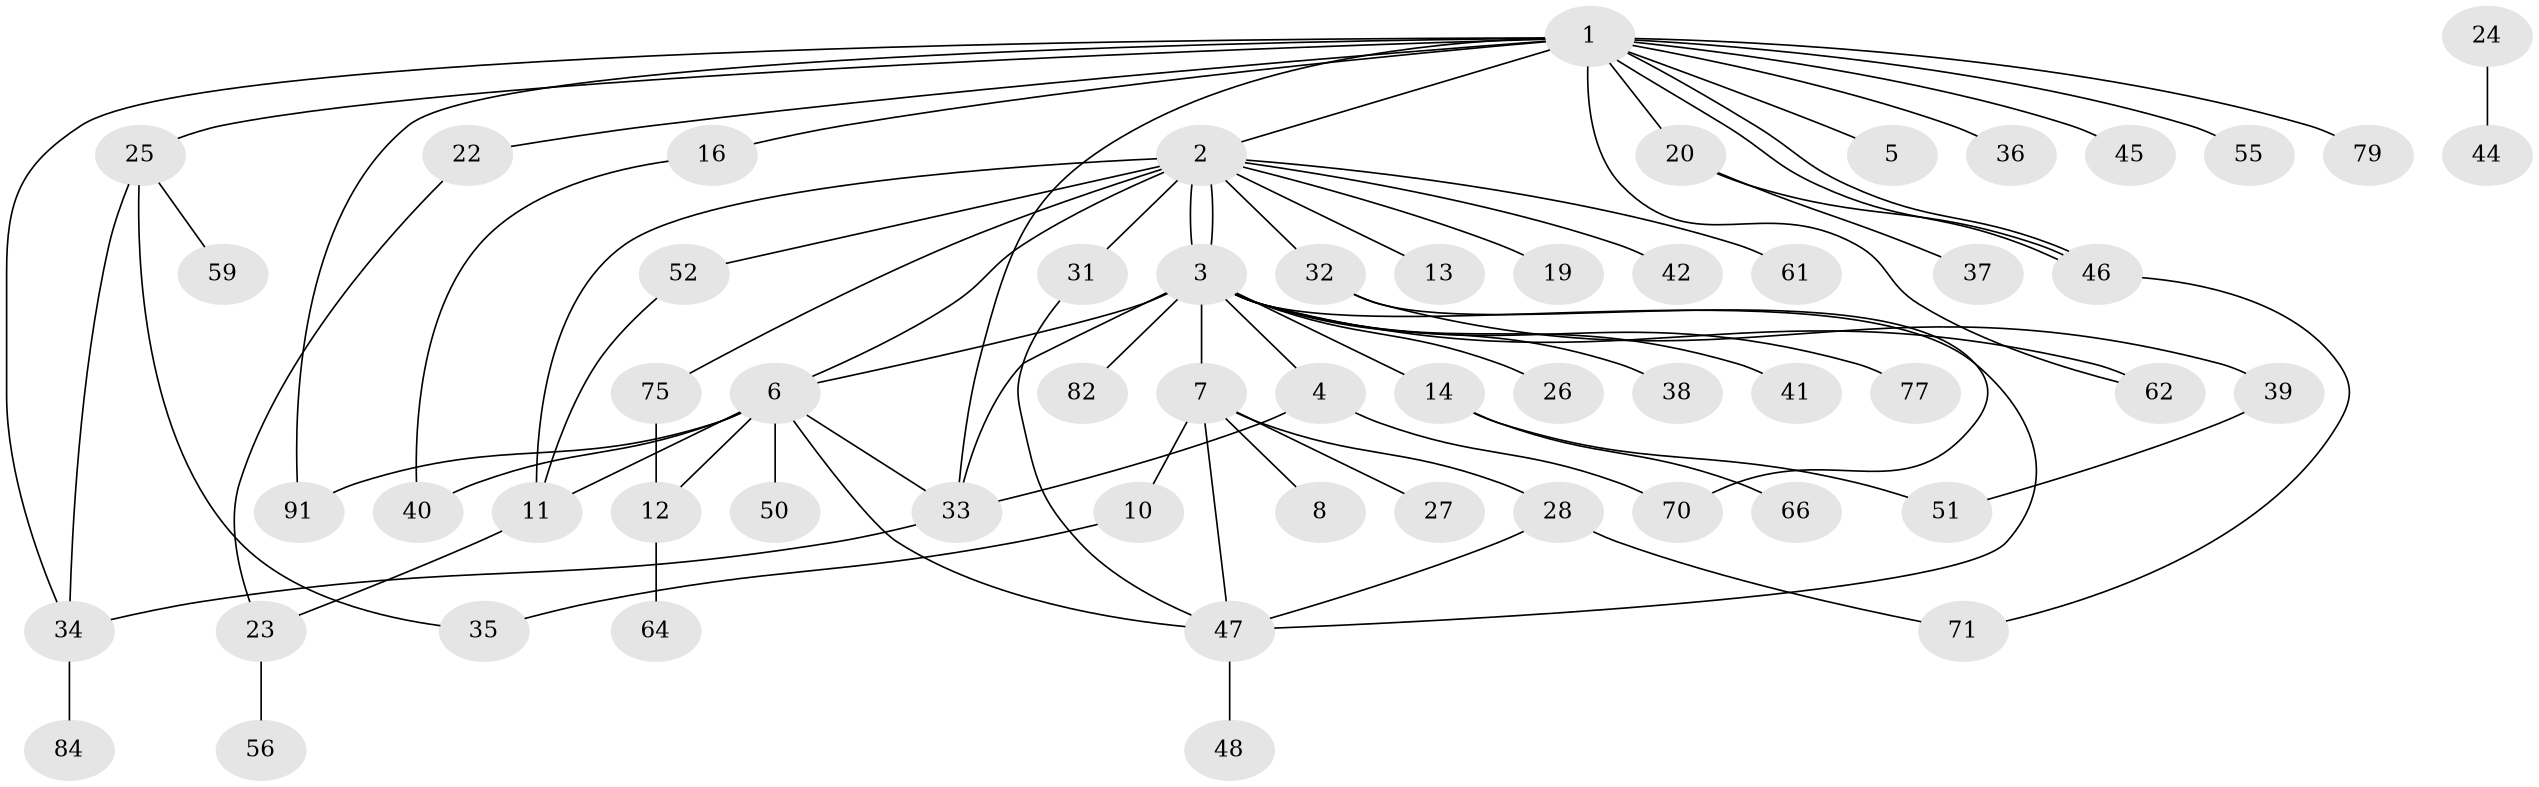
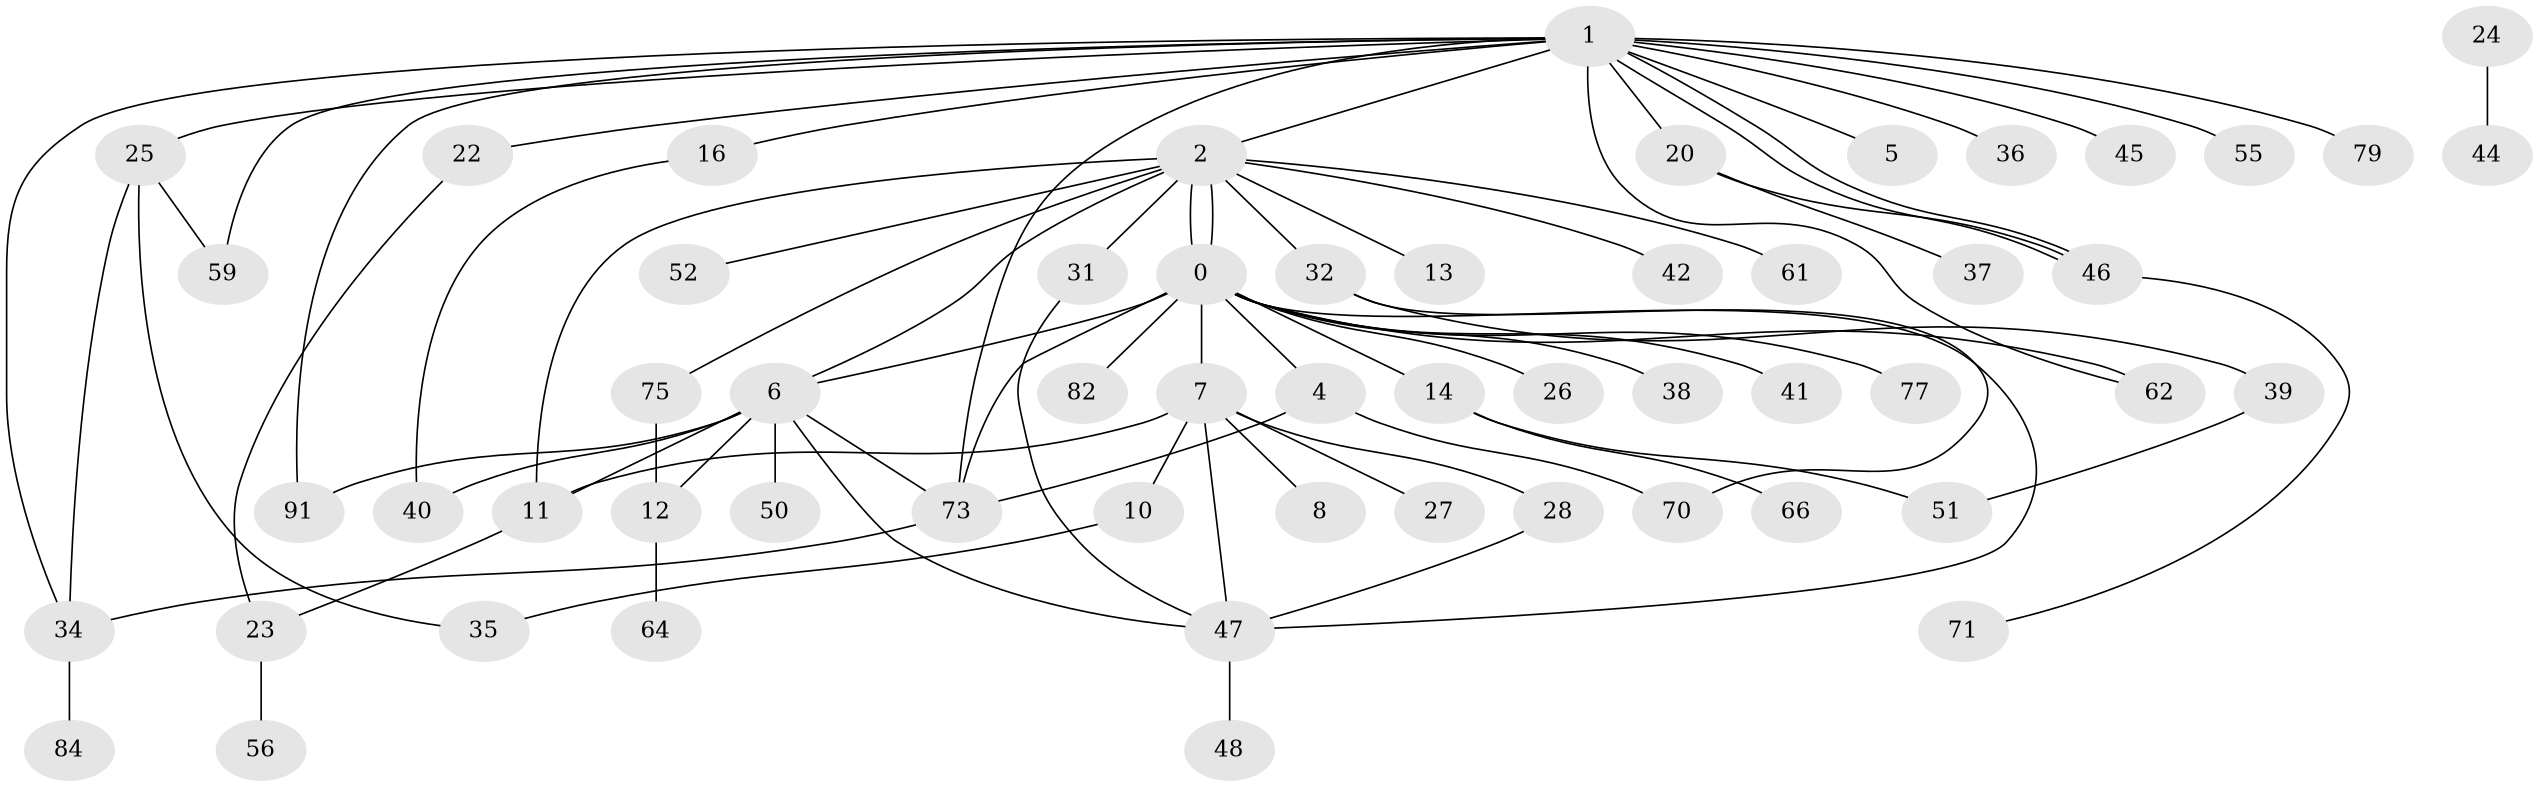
edge "1" -- "59": added
node "3": label "3" -> "0"
node "19": removed
edge "52" -- "11": now "7" -- "11"
node "33": label "33" -> "73"
edge "28" -- "71": removed
